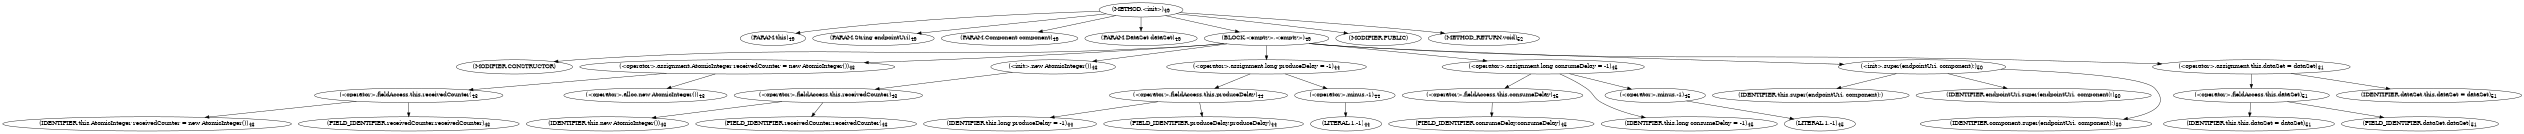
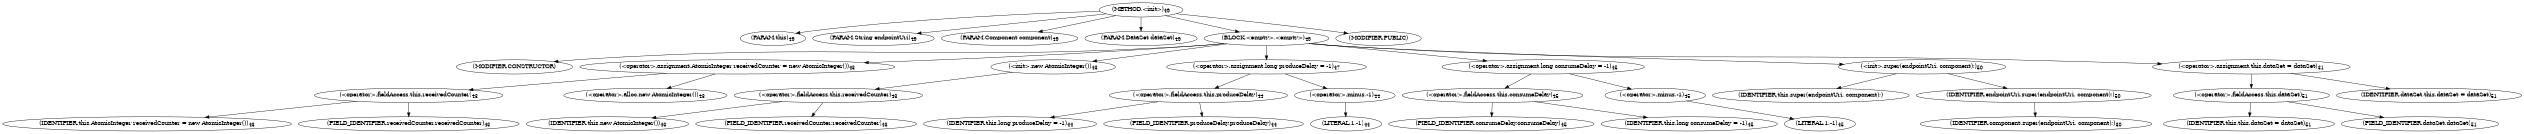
node "(METHOD_RETURN,void)": removed
node "(<operator>.assignment,long produceDelay = -1)": text "44" -> "47"
edge "(<init>,super(endpointUri, component);)" -> "(IDENTIFIER,component,super(endpointUri, component);)": now "(IDENTIFIER,endpointUri,super(endpointUri, component);)" -> "(IDENTIFIER,component,super(endpointUri, component);)"
node "(IDENTIFIER,endpointUri,super(endpointUri, component);)": text "60" -> "50"
edge "(<operator>.assignment,long consumeDelay = -1)" -> "(IDENTIFIER,this,long consumeDelay = -1)": now "(<operator>.fieldAccess,this.consumeDelay)" -> "(IDENTIFIER,this,long consumeDelay = -1)"
